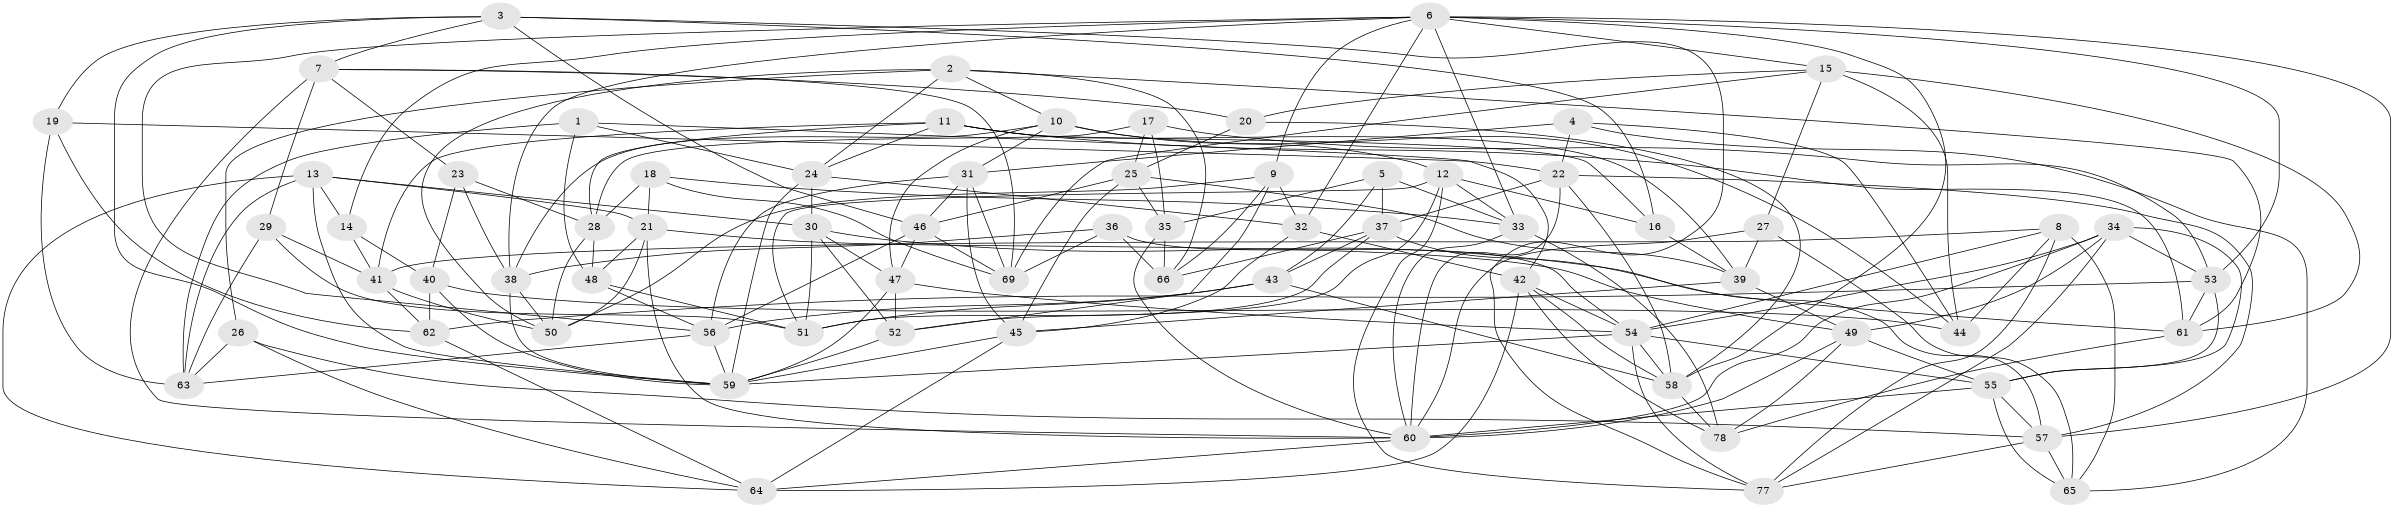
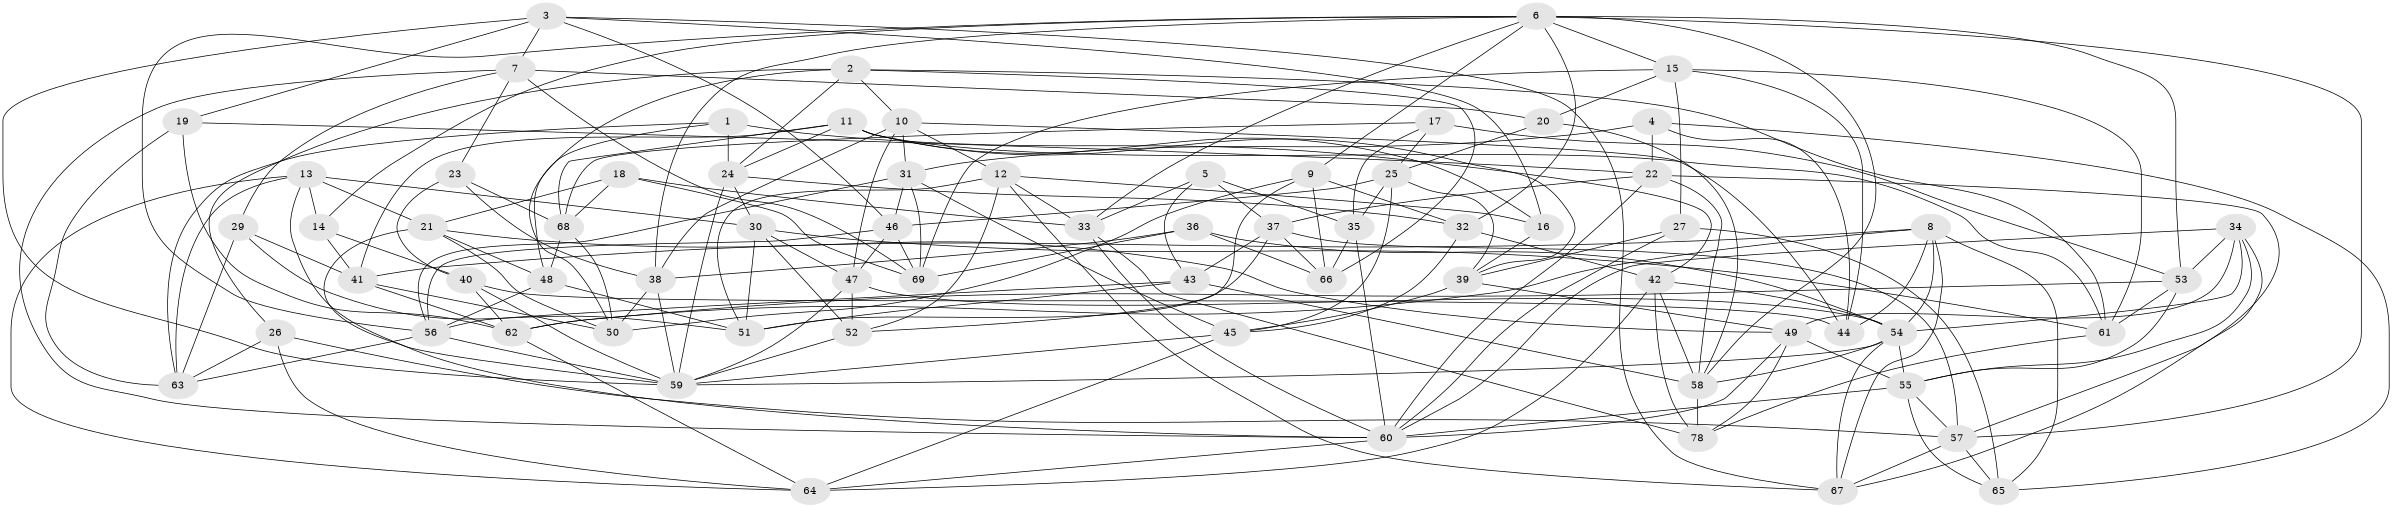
node "28": label "28" -> "68"
edge "8" -- "62": added
node "77": label "77" -> "67"
